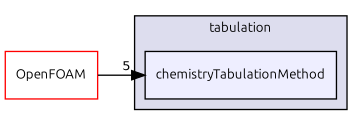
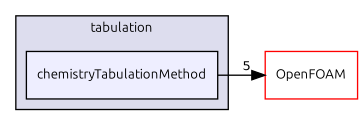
edge "OpenFOAM" -> "chemistryTabulationMethod": reversed
